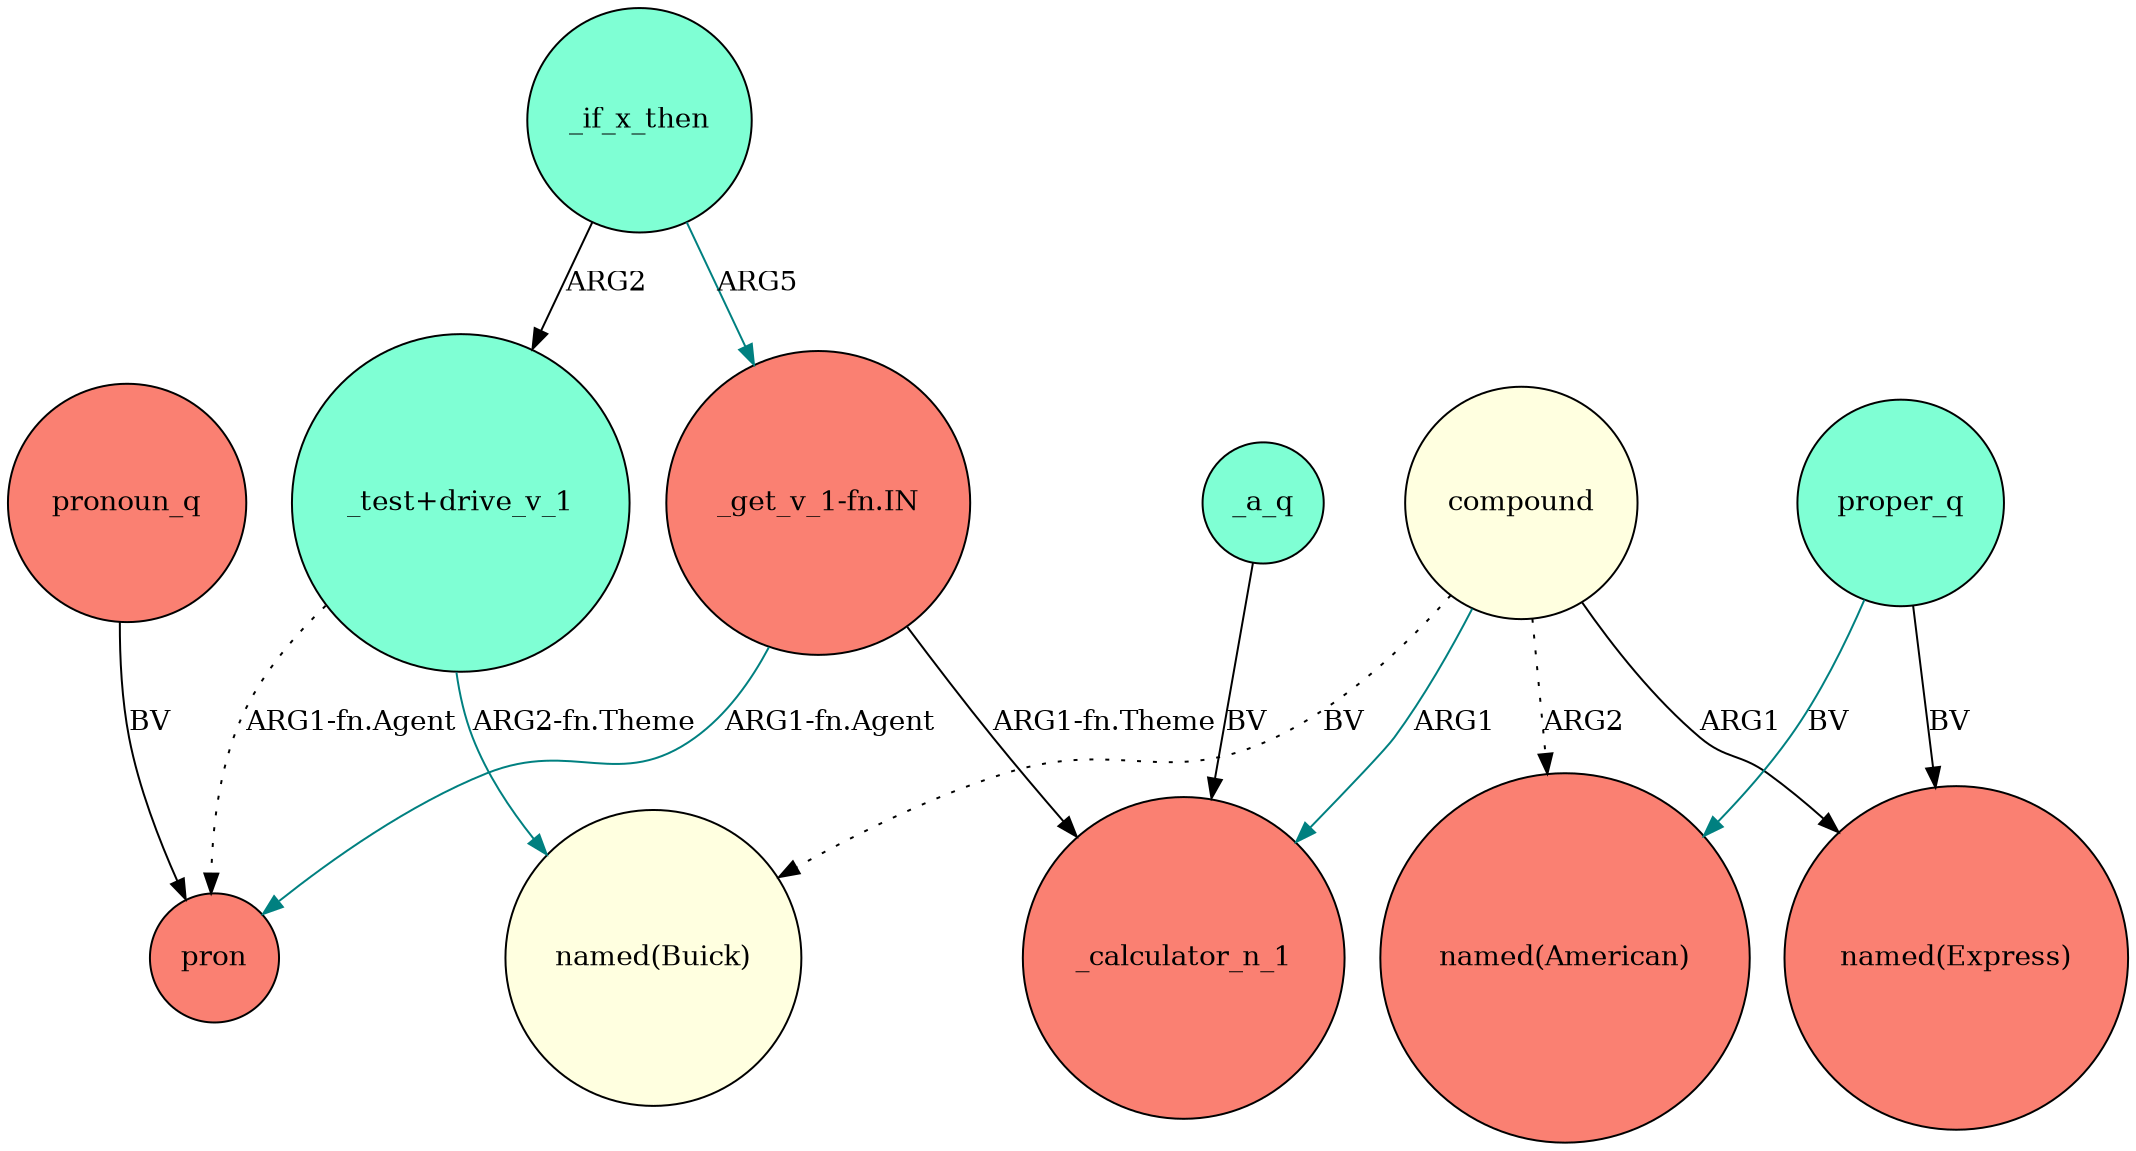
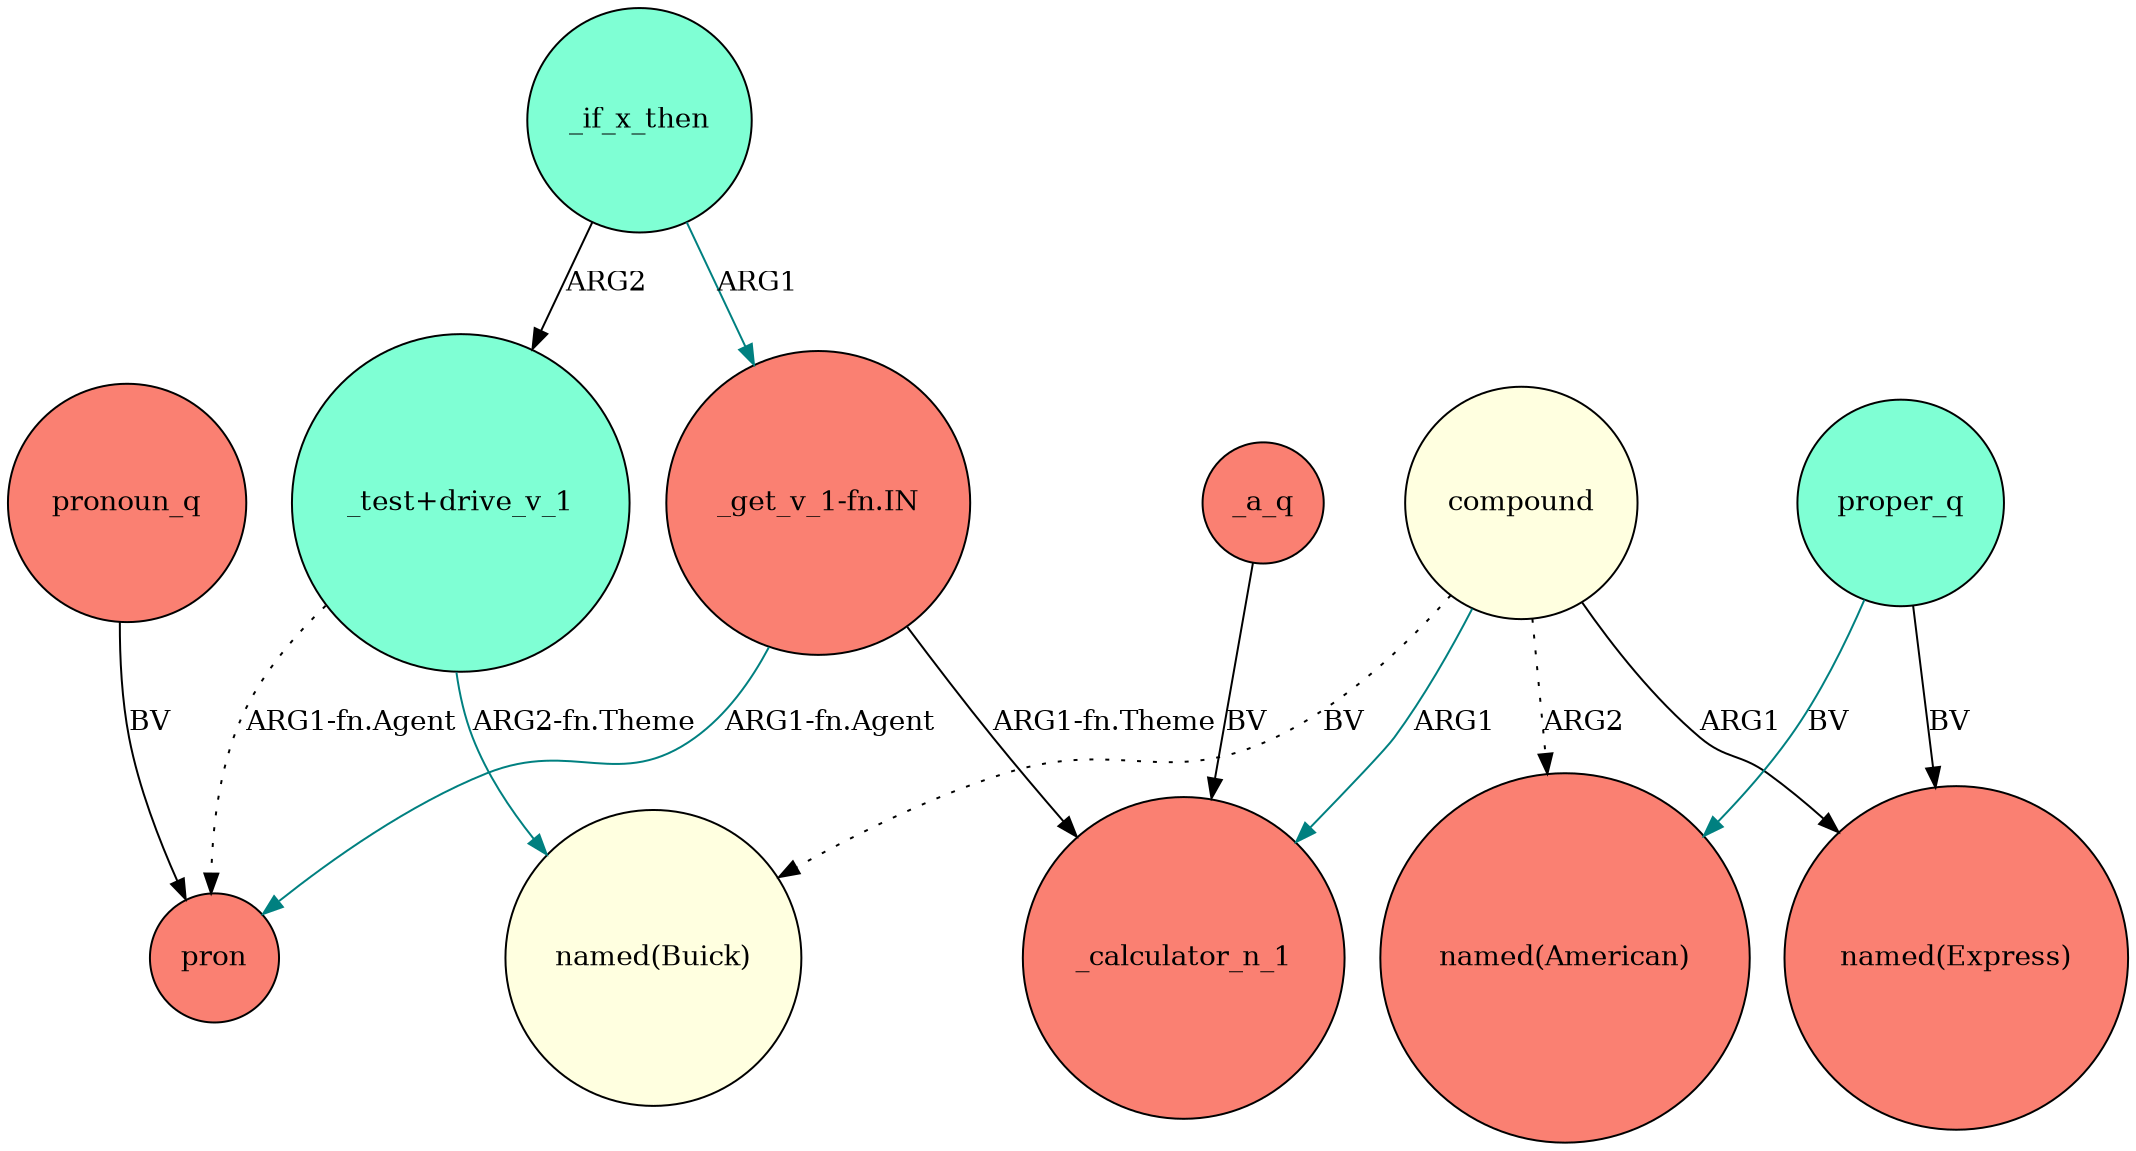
edge "_if_x_then" -> "_get_v_1-fn.IN": label "ARG5" -> "ARG1"
node "_a_q": fillcolor aquamarine -> salmon
